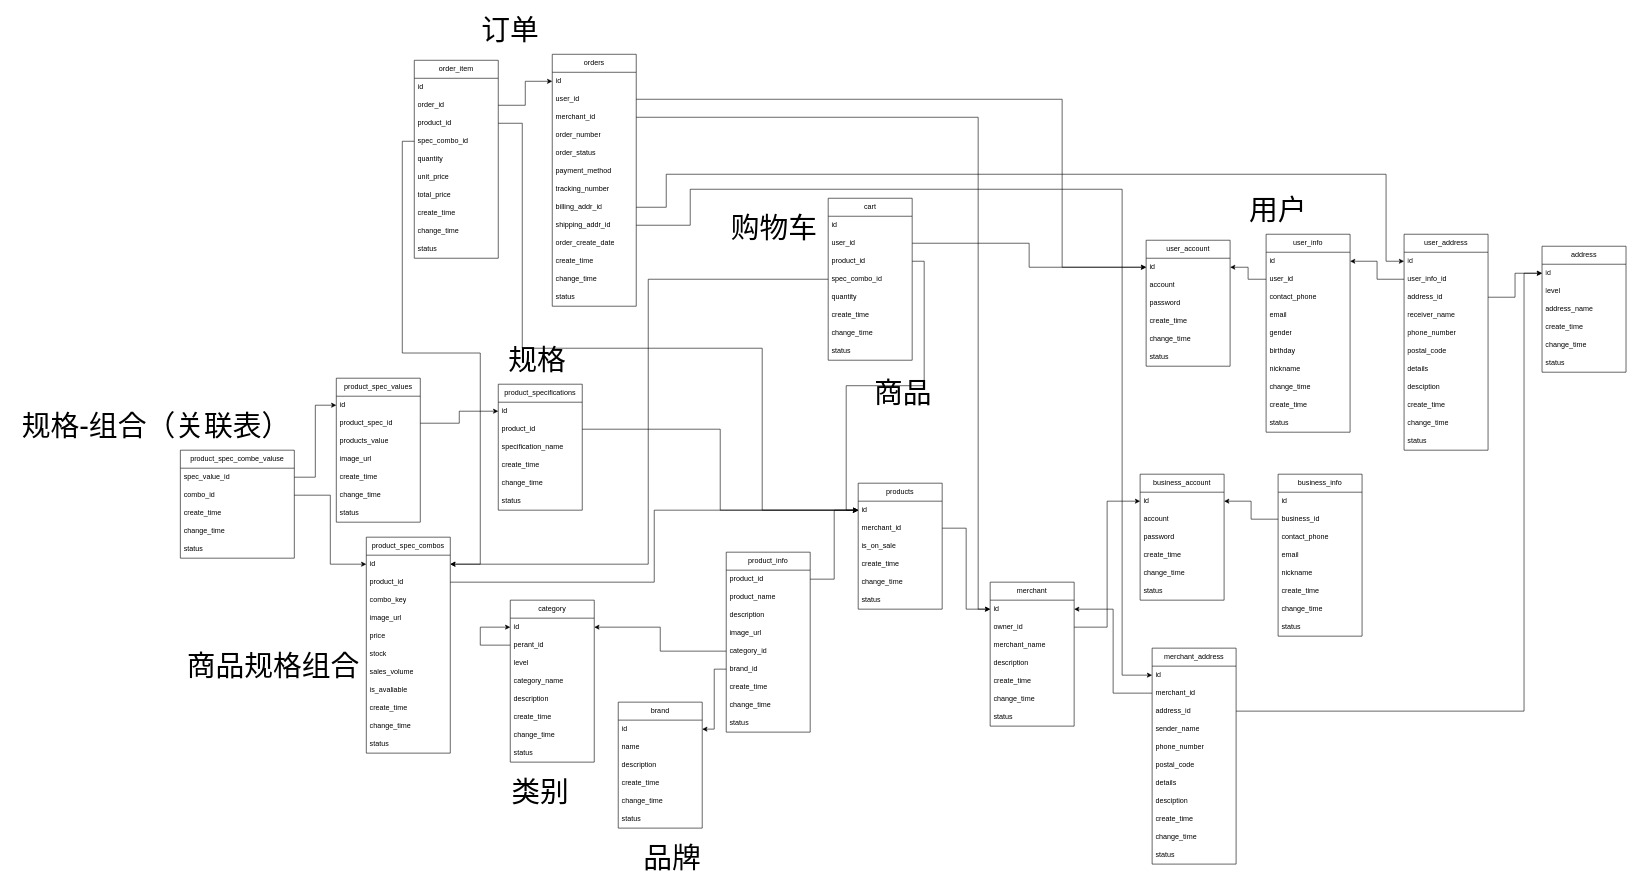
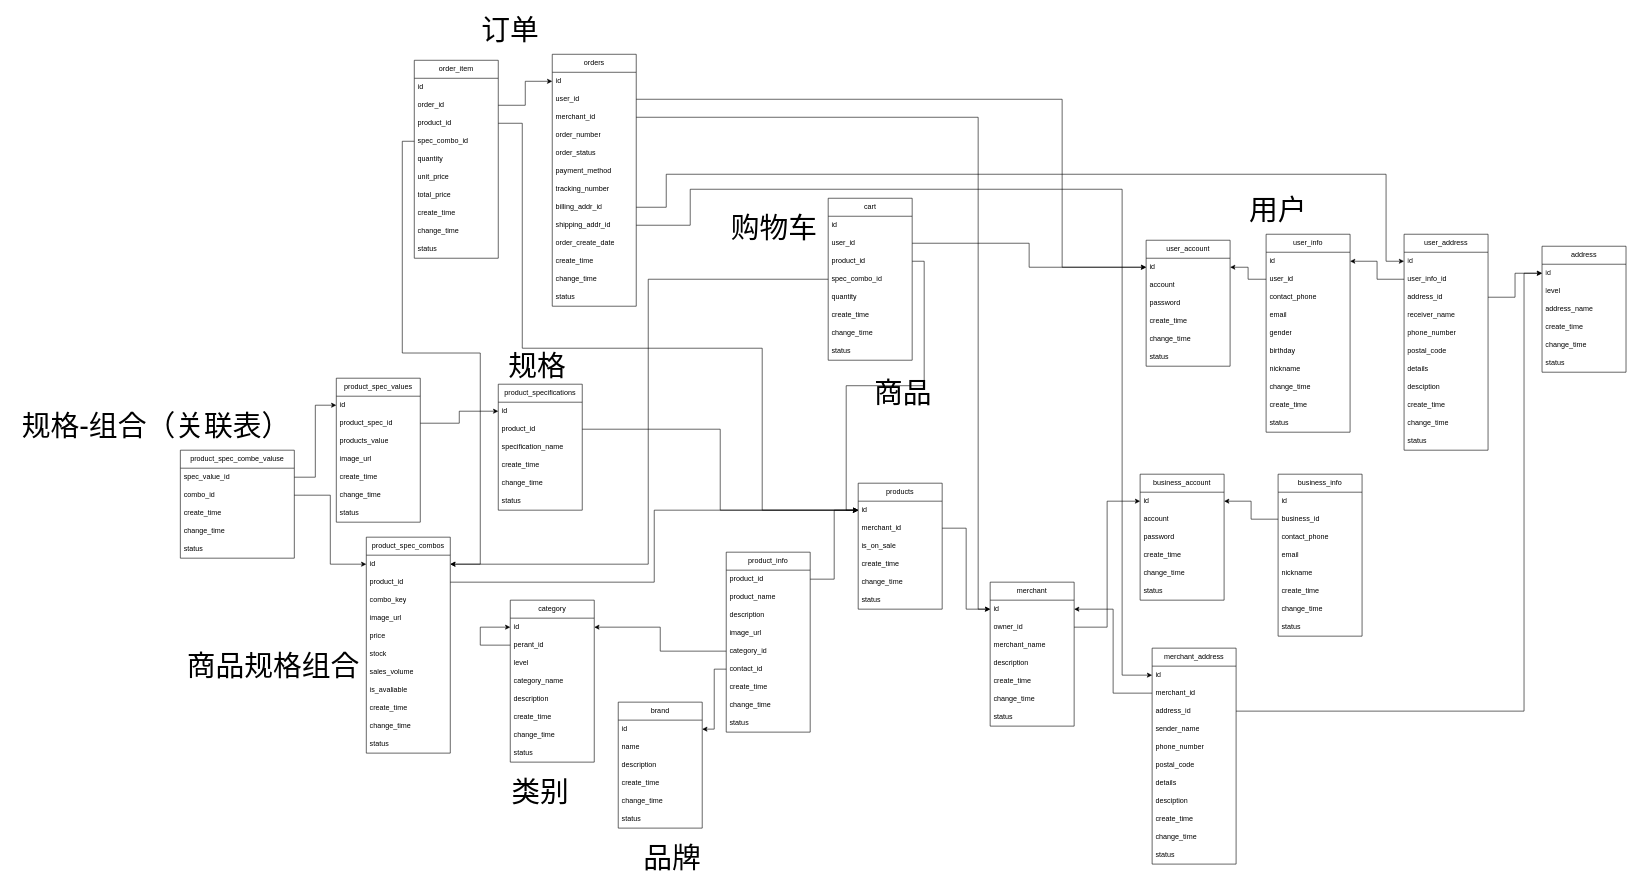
node "规格": moved (537, 360) -> (537, 366)
node "brand_id": label "brand_id" -> "contact_id"
